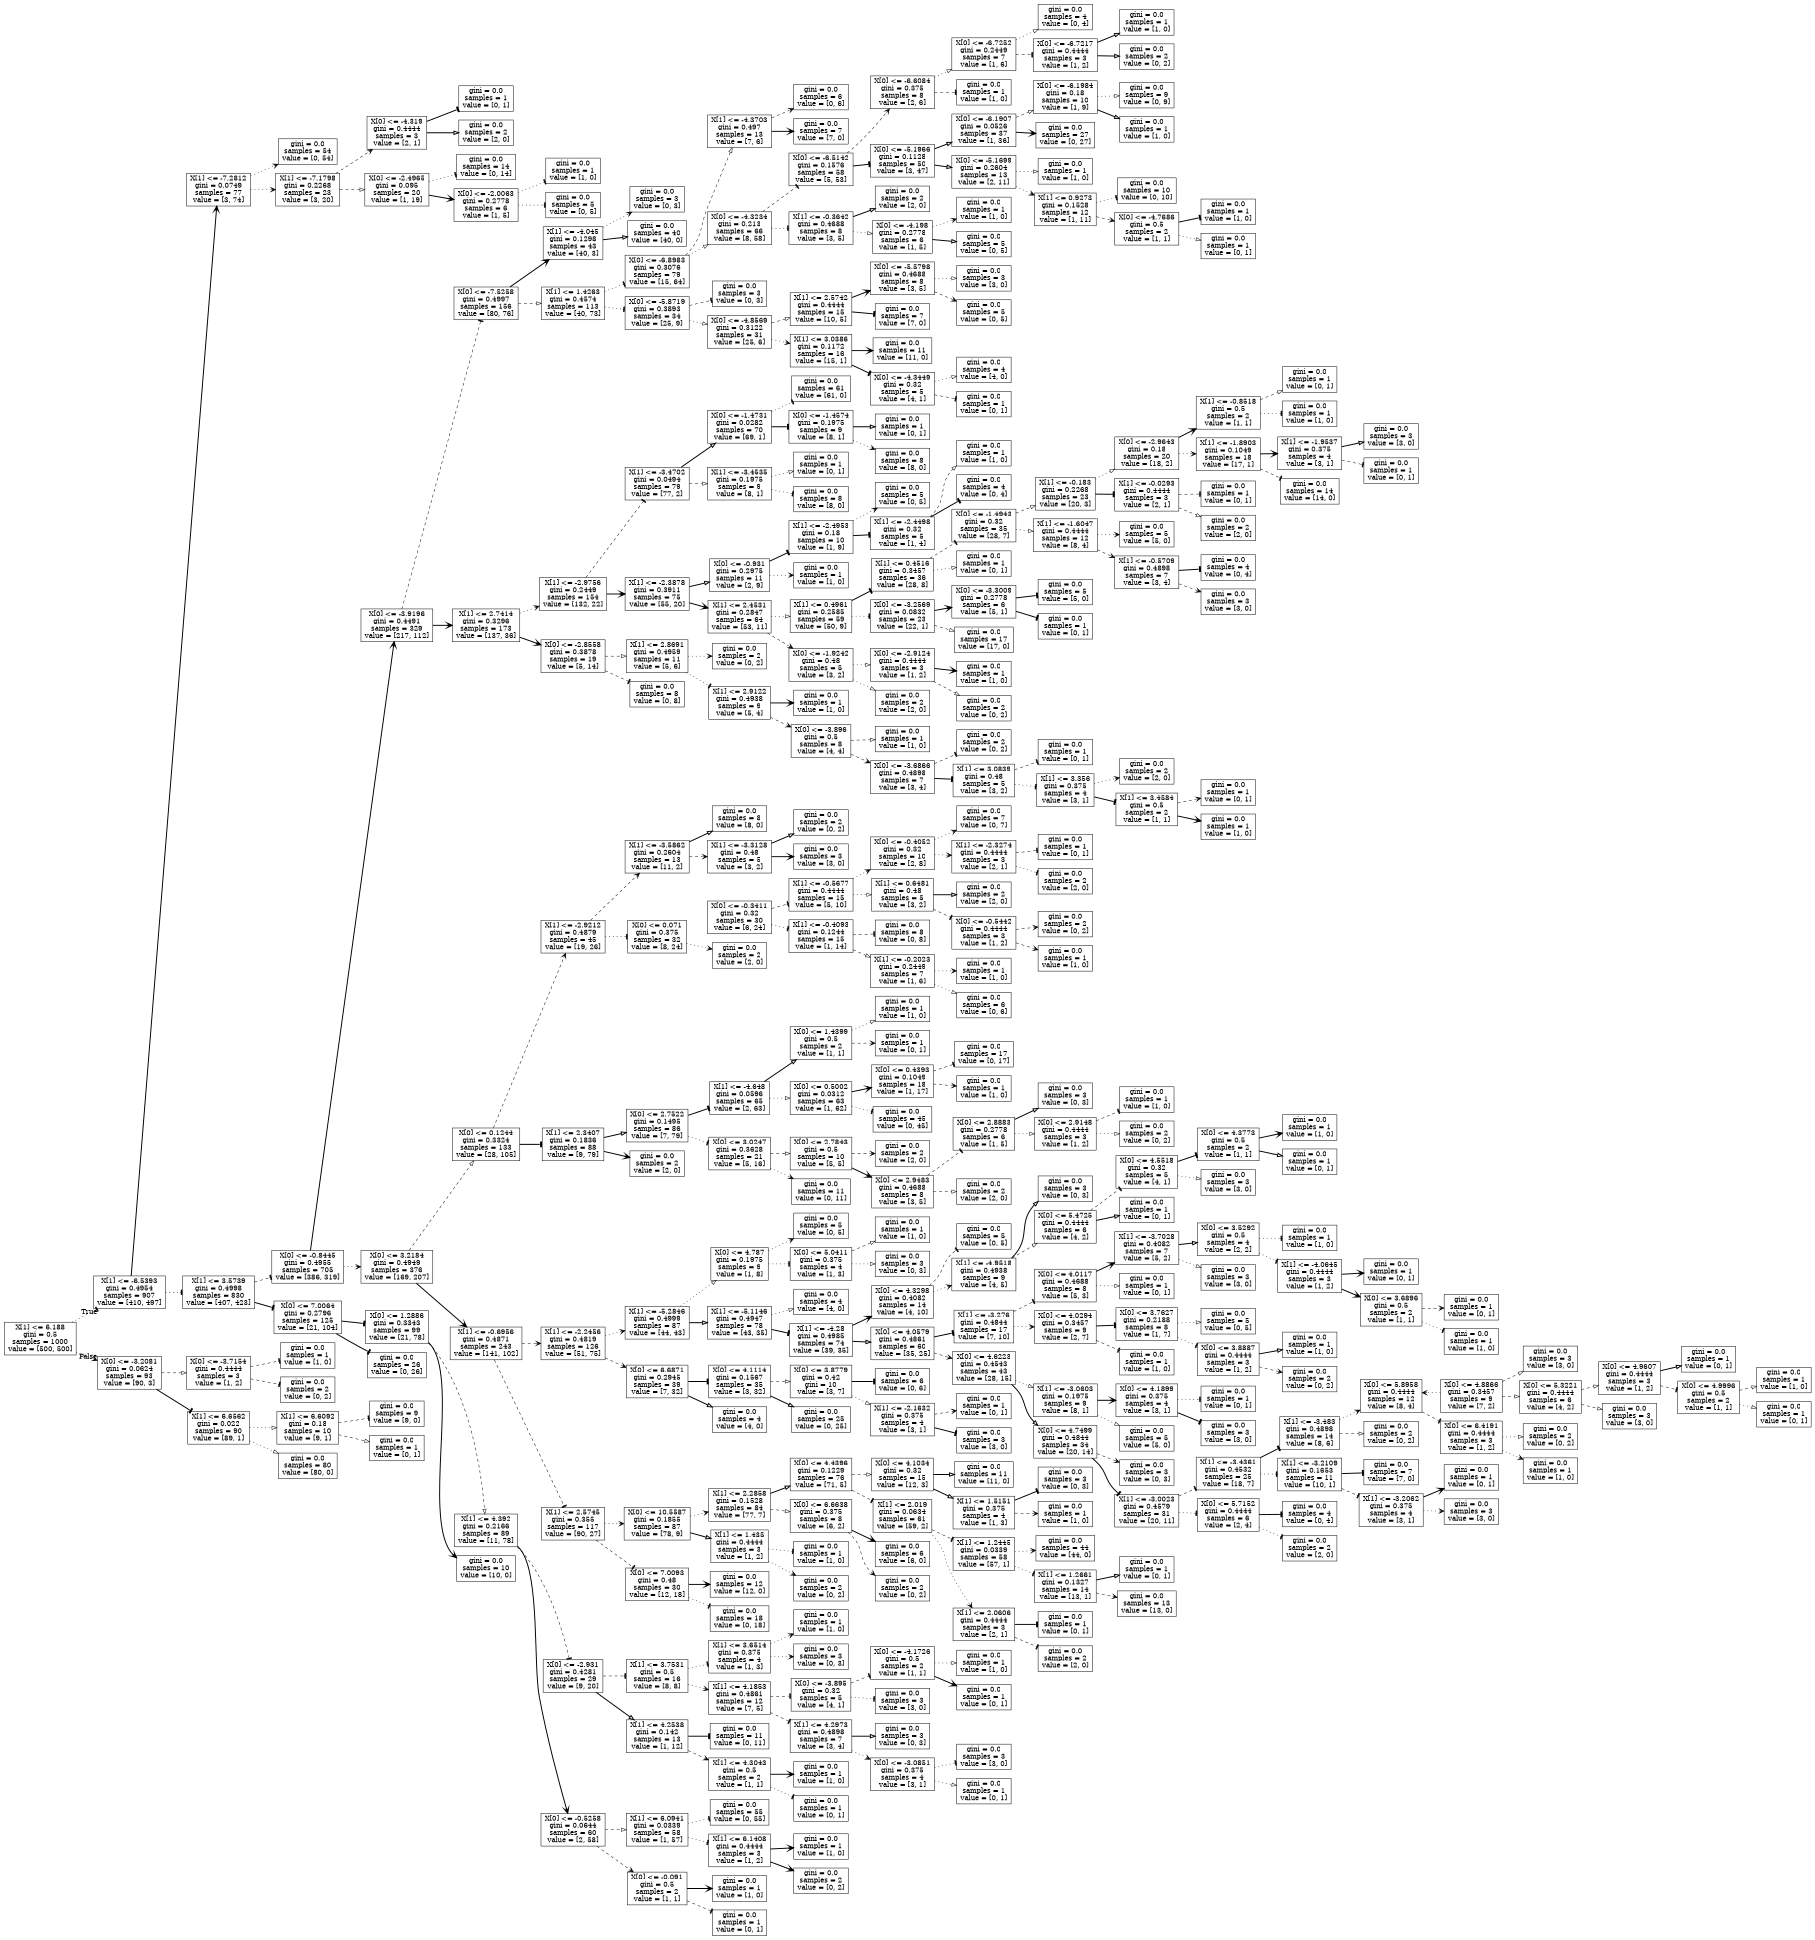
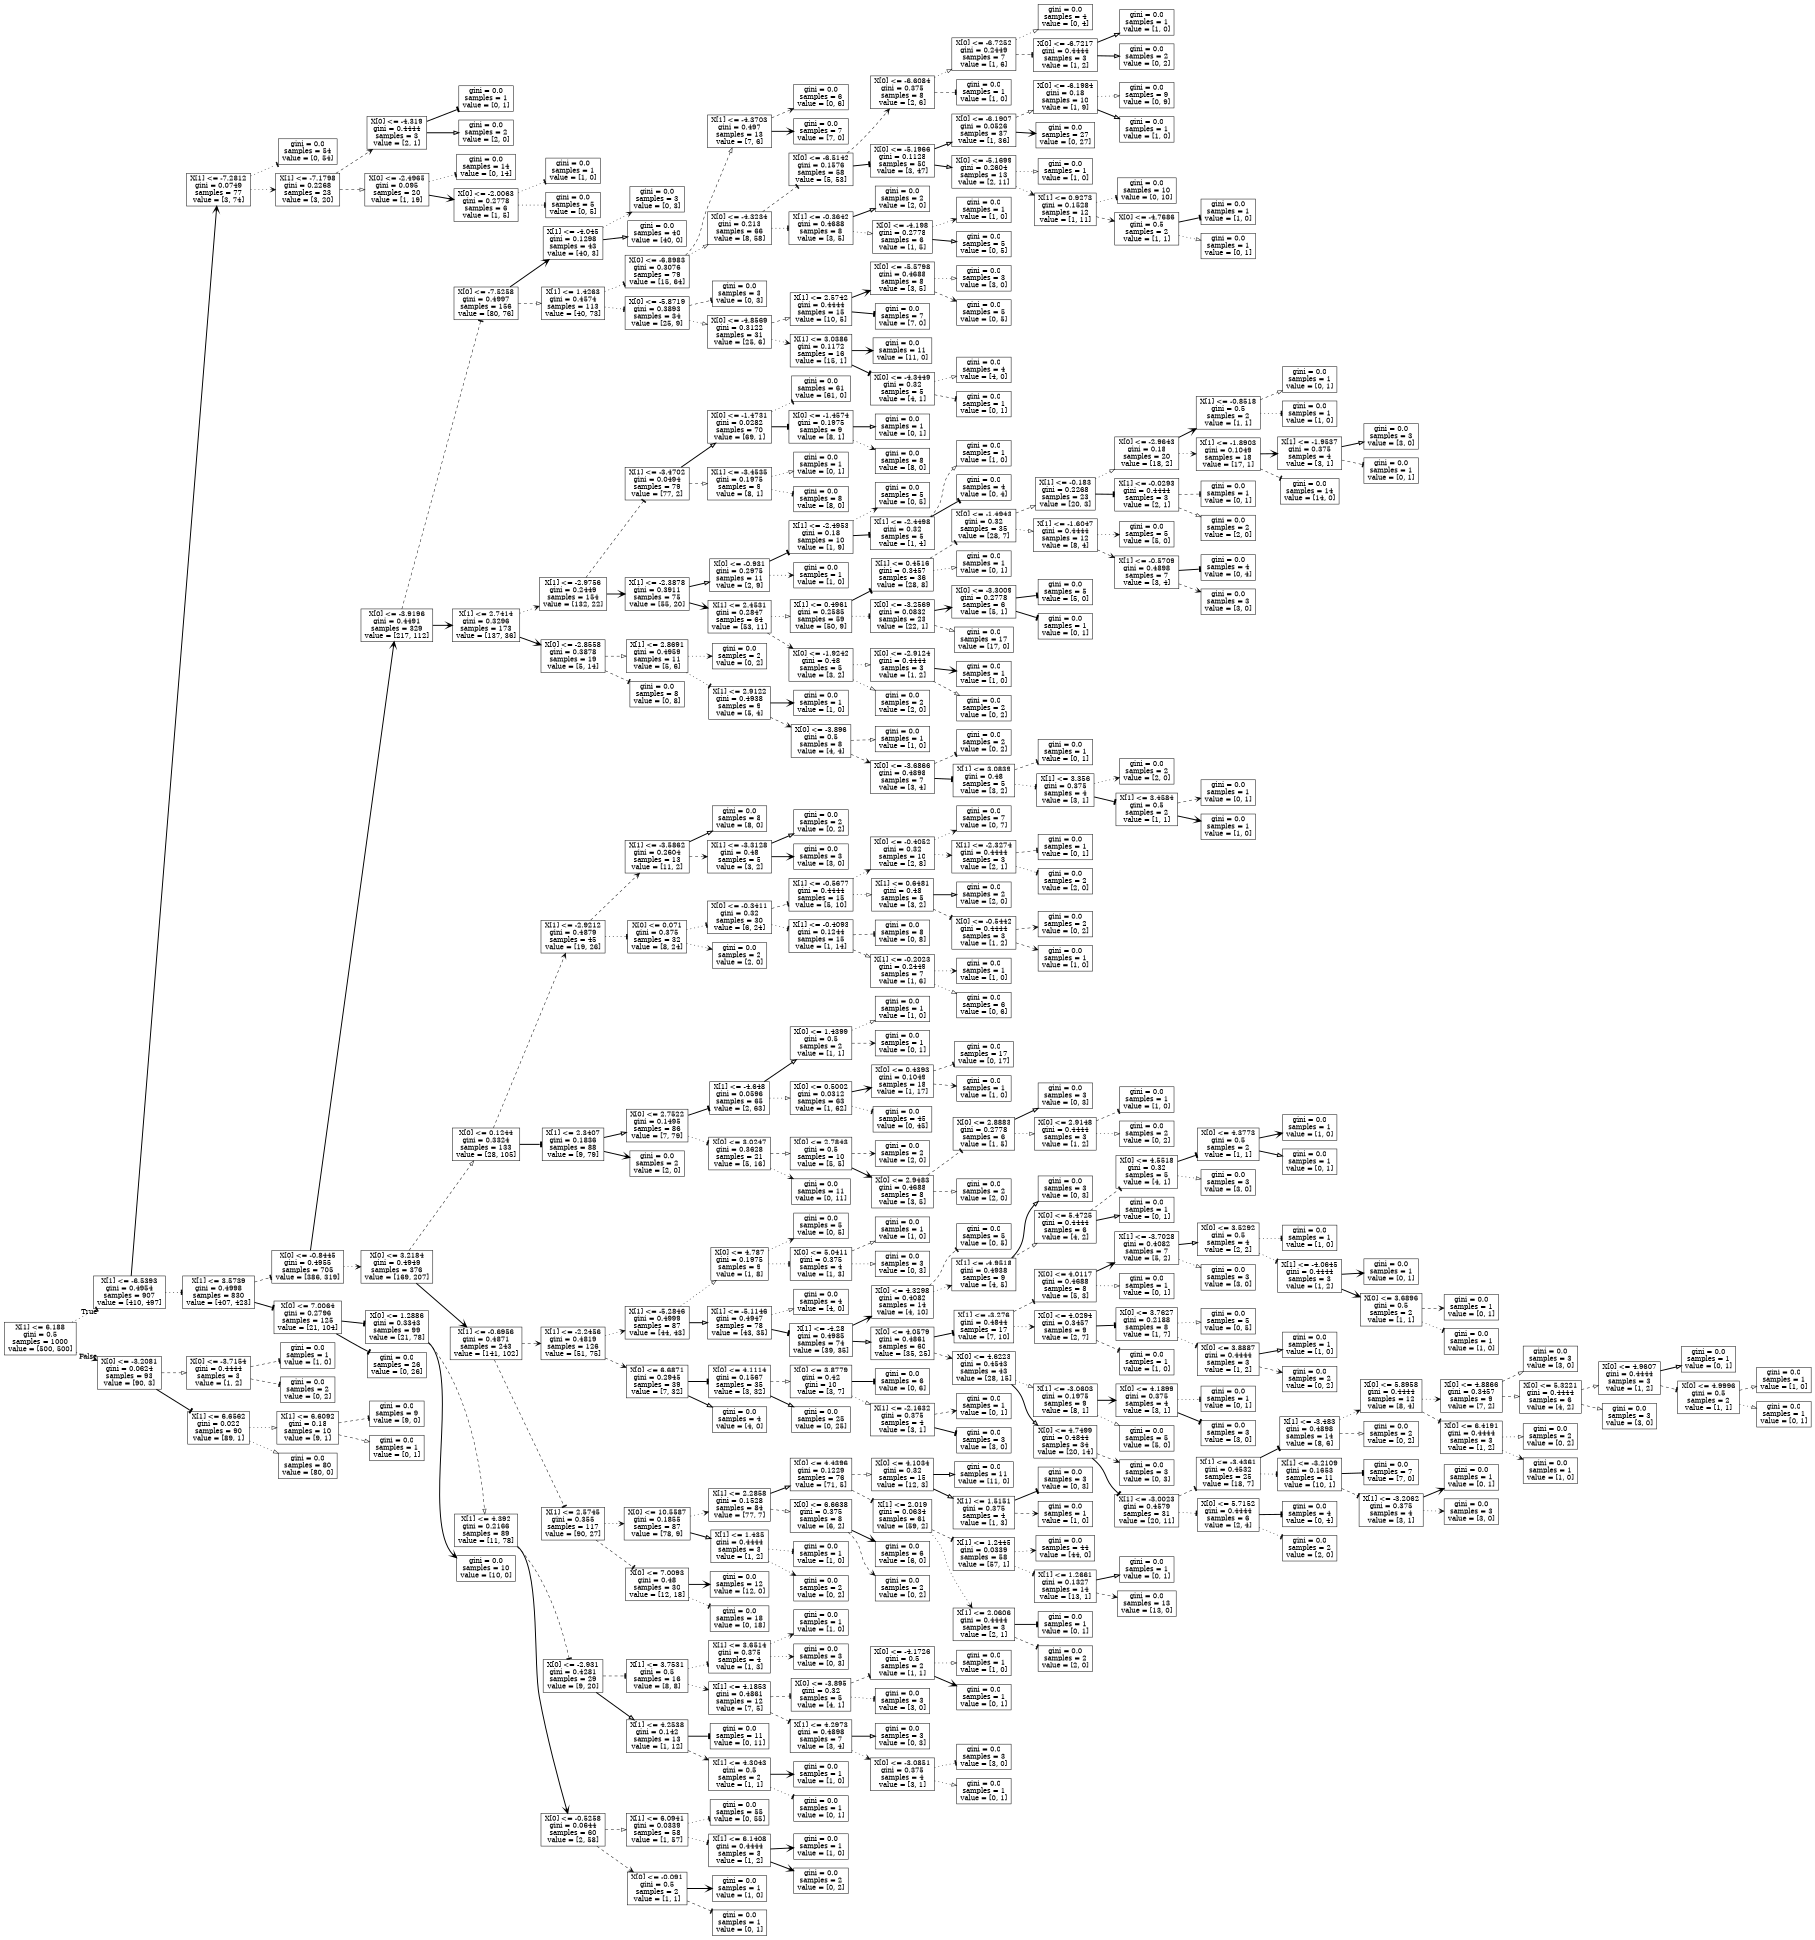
edge "X[1] <= -7.2812 gini = 0.0749 samples = 77 value = [3, 74]" -> "gini = 0.0 samples = 54 value = [0, 54]": arrowhead vee -> tee
edge "X[0] <= 0.071 gini = 0.375 samples = 32 value = [8, 24]" -> "X[0] <= -0.3411 gini = 0.32 samples = 30 value = [6, 24]": added
edge "X[0] <= 4.8866 gini = 0.3457 samples = 9 value = [7, 2]" -> "X[0] <= 5.8958 gini = 0.4444 samples = 12 value = [8, 4]": reversed
